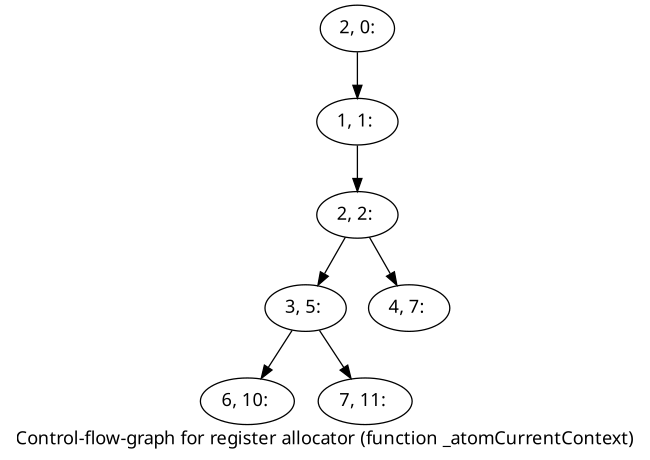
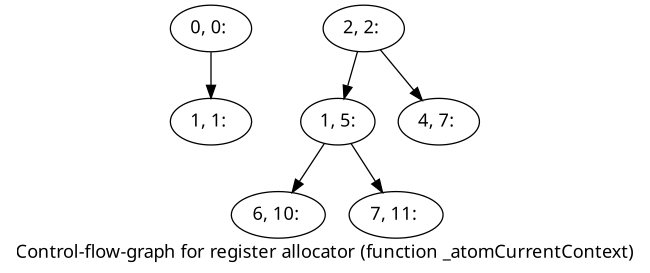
node "2, 0:": label "2, 0:" -> "0, 0:"
edge "1, 1:" -> "2, 2:": removed
node "3, 5:": label "3, 5:" -> "1, 5:"
